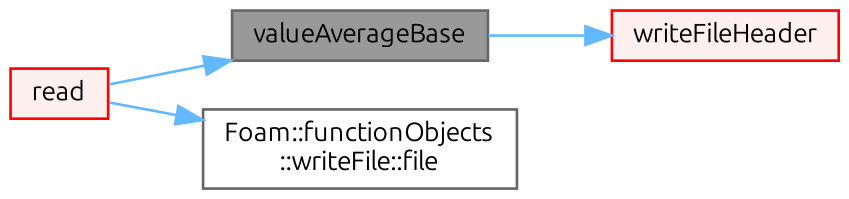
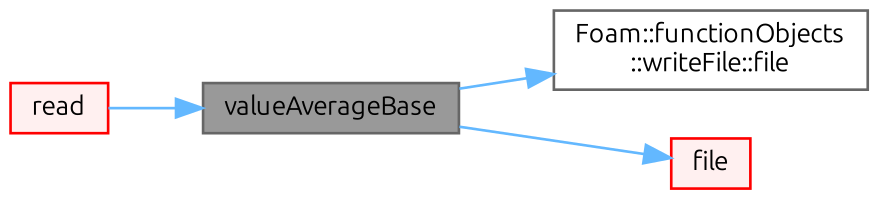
node "writeFileHeader": label "writeFileHeader" -> "file"
edge "read" -> "Foam::functionObjects ::writeFile::file": now "valueAverageBase" -> "Foam::functionObjects ::writeFile::file"
